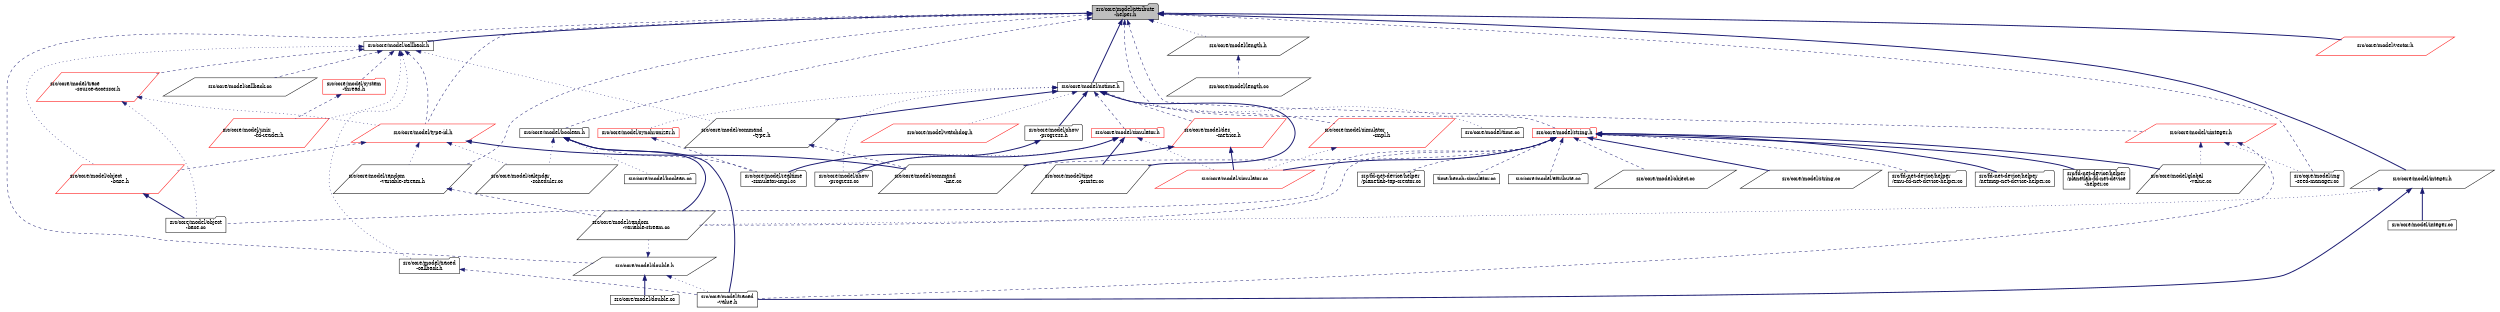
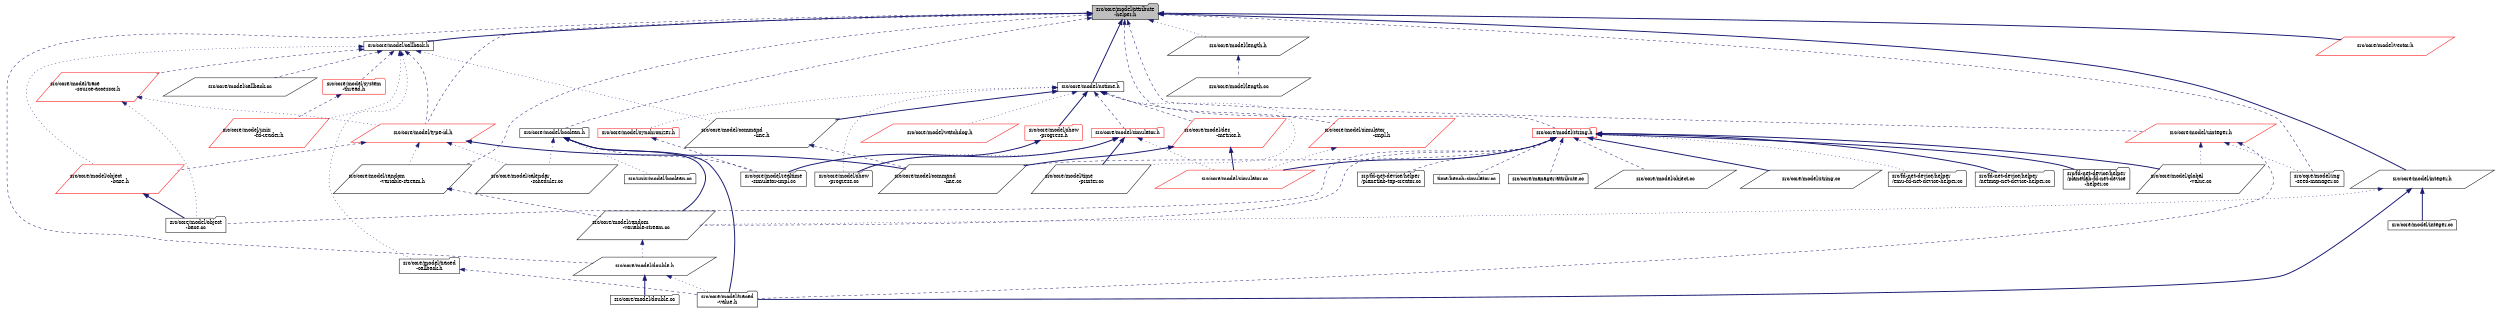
edge "src/core/model/time -printer.cc" -> "src/core/model/nstime.h": style bold -> dotted
node "src/core/model/command -type.h": label "src/core/model/command -type.h" -> "src/core/model/command -line.h"
node "src/core/model/show -progress.h": color black -> red
node "src/core/model/time.cc": removed
edge "src/fd-net-device/helper /emu-fd-net-device-helper.cc" -> "src/core/model/string.h": style dashed -> dotted
node "src/core/model/boolean.cc": label "src/core/model/boolean.cc" -> "src/unix/model/boolean.cc"
node "src/core/model/attribute.cc": label "src/core/model/attribute.cc" -> "src/core/manager/attribute.cc"
edge "src/core/model/random -variable-stream.cc" -> "src/core/model/double.h": reversed
